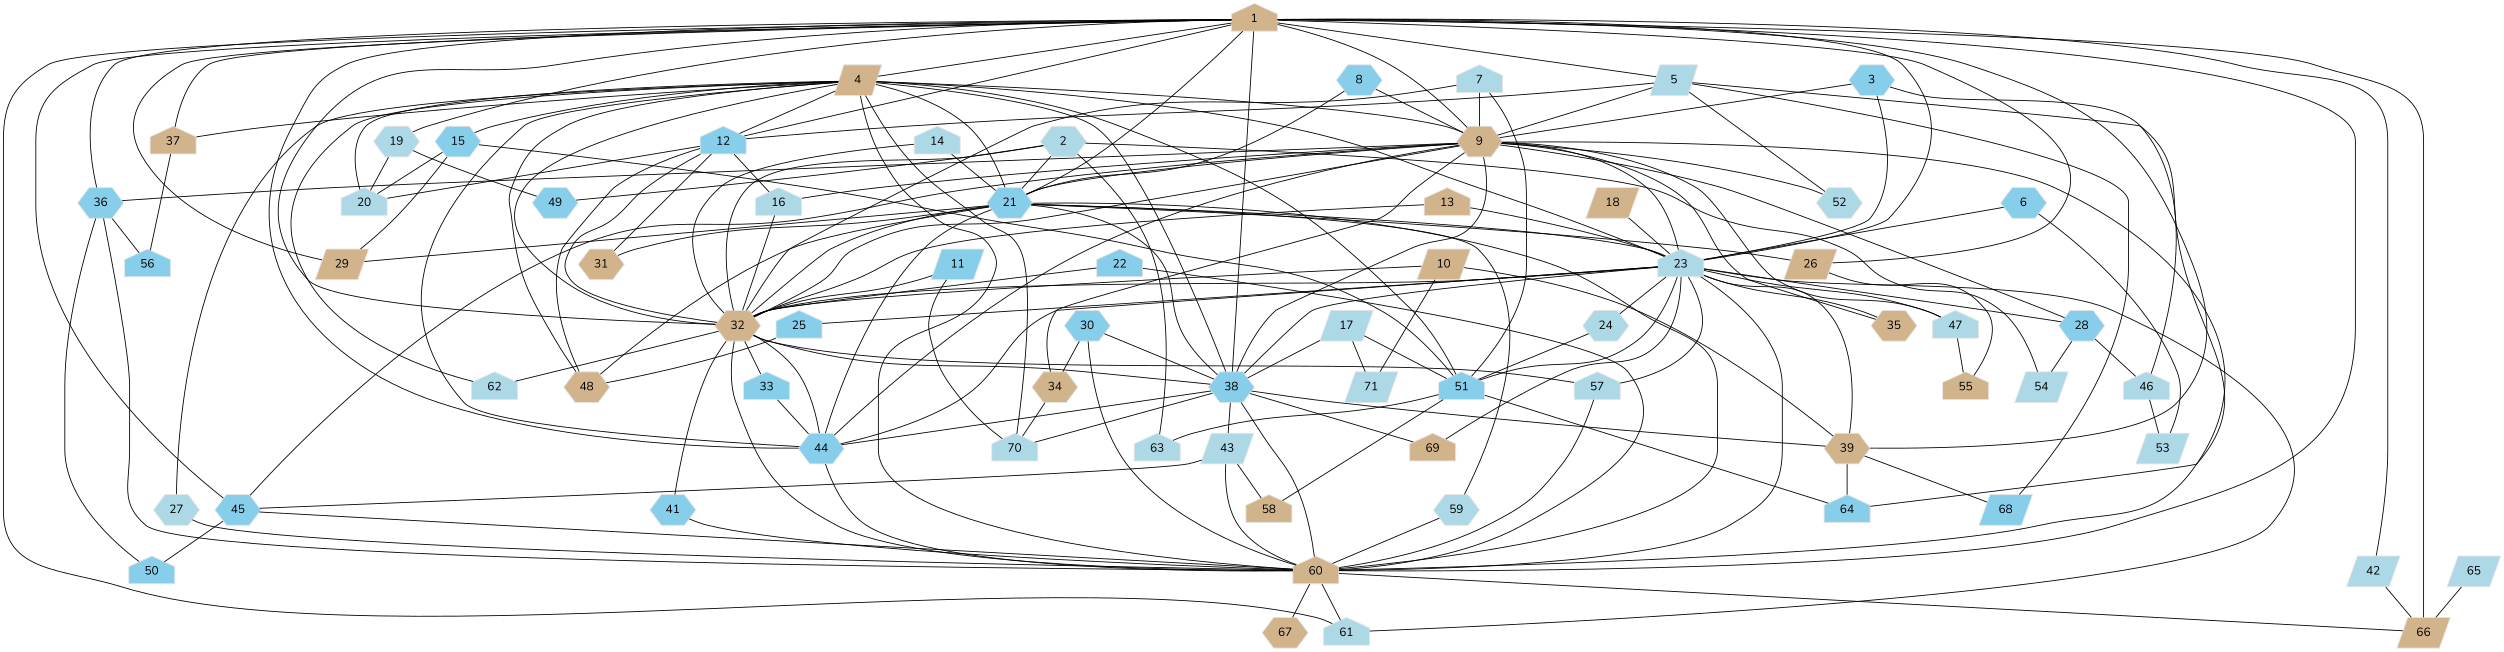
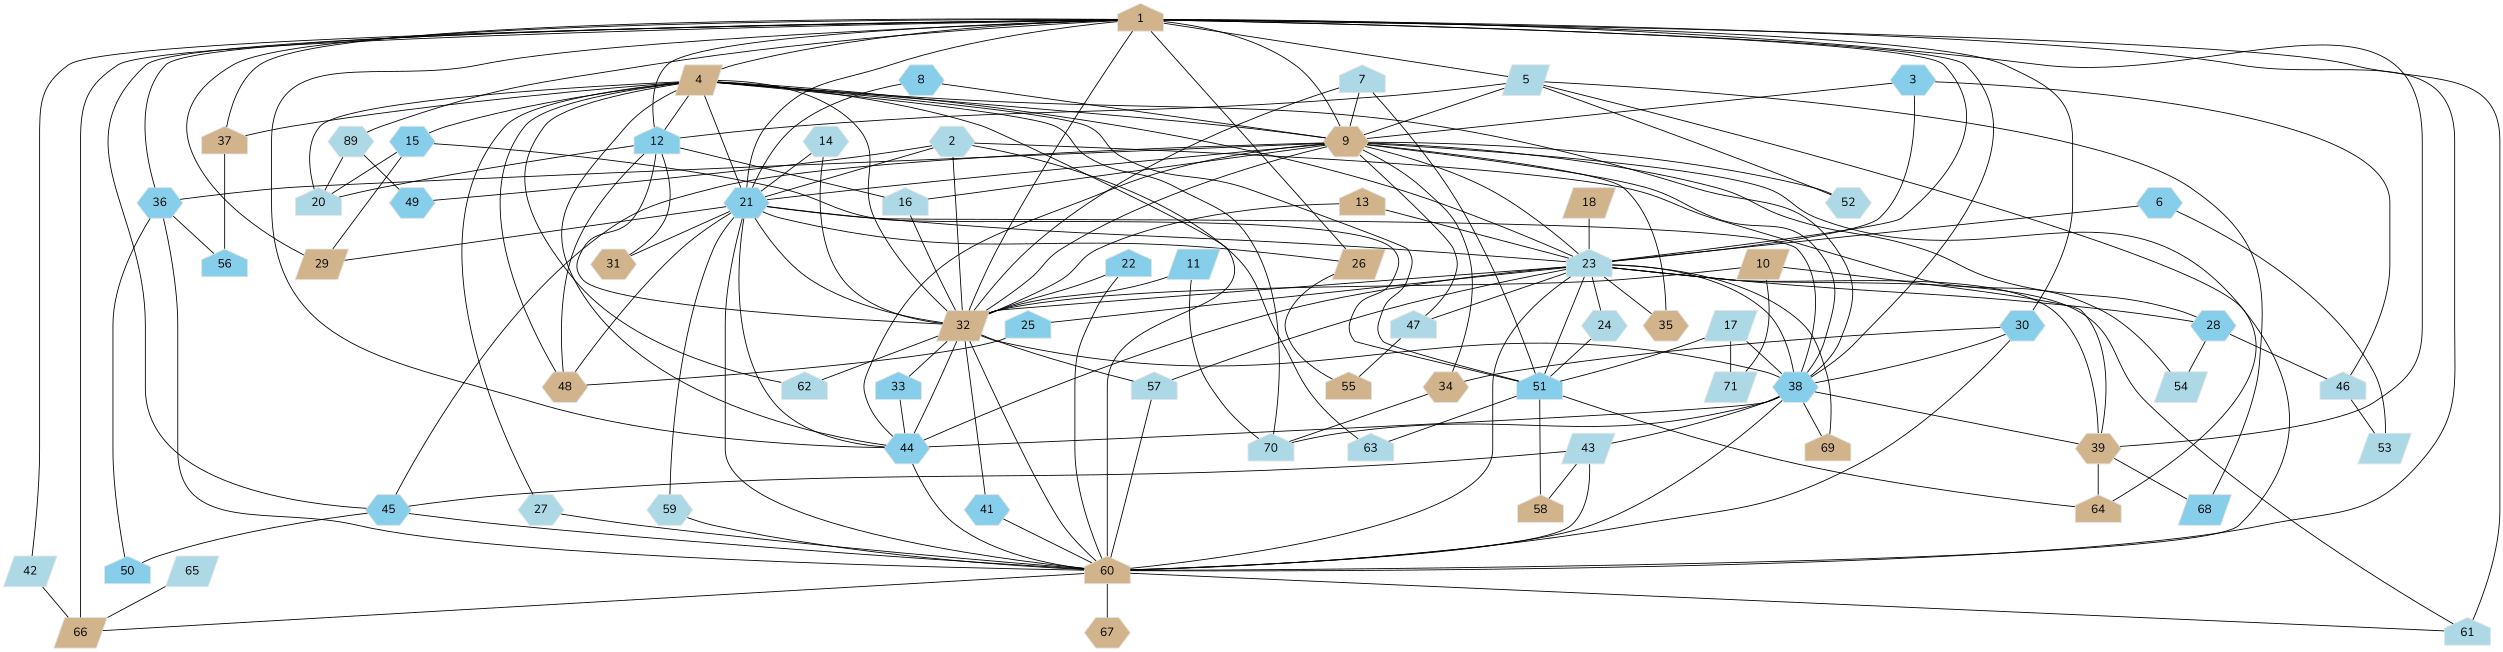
edge "1" -- "30": added
node "19": label "19" -> "89"
node "14": shape house -> hexagon
node "32": shape hexagon -> parallelogram
node "64": fillcolor skyblue -> tan
